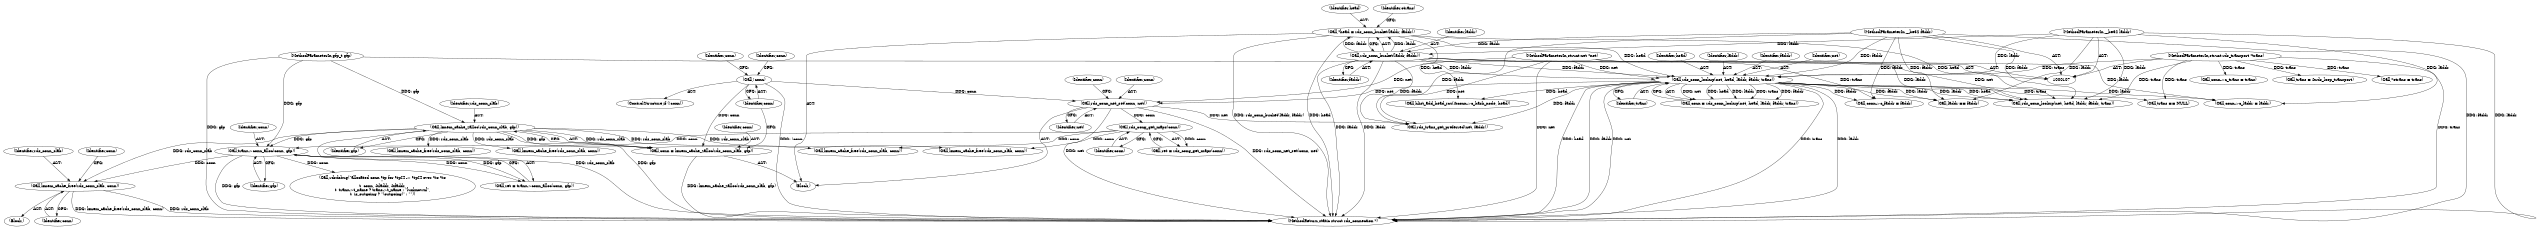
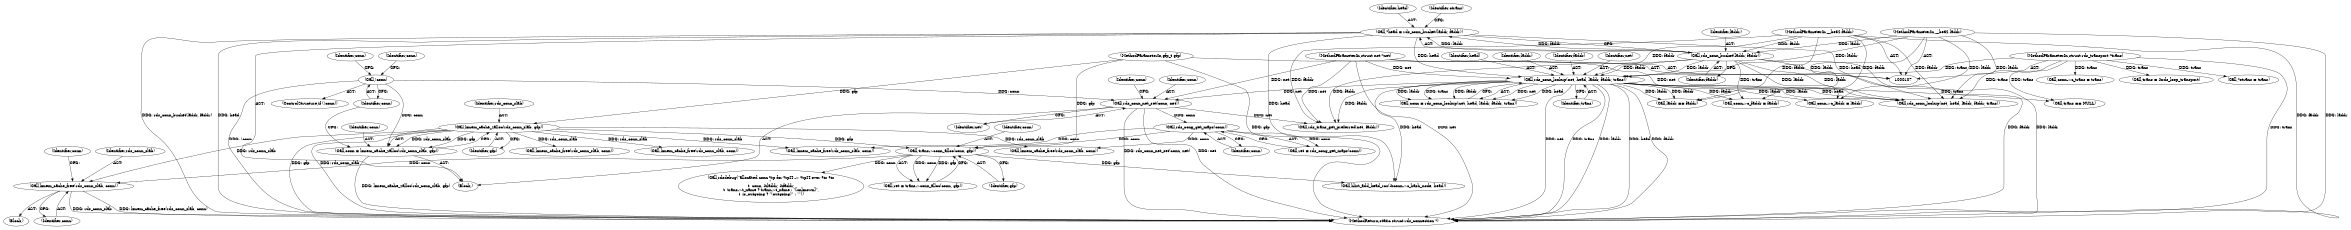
edge "(Call,trans->conn_alloc(conn, gfp))" -> "(MethodReturn,static struct rds_connection *)": now "(Call,trans->conn_alloc(conn, gfp))" -> "(Call,hlist_add_head_rcu(&conn->c_hash_node, head))"
